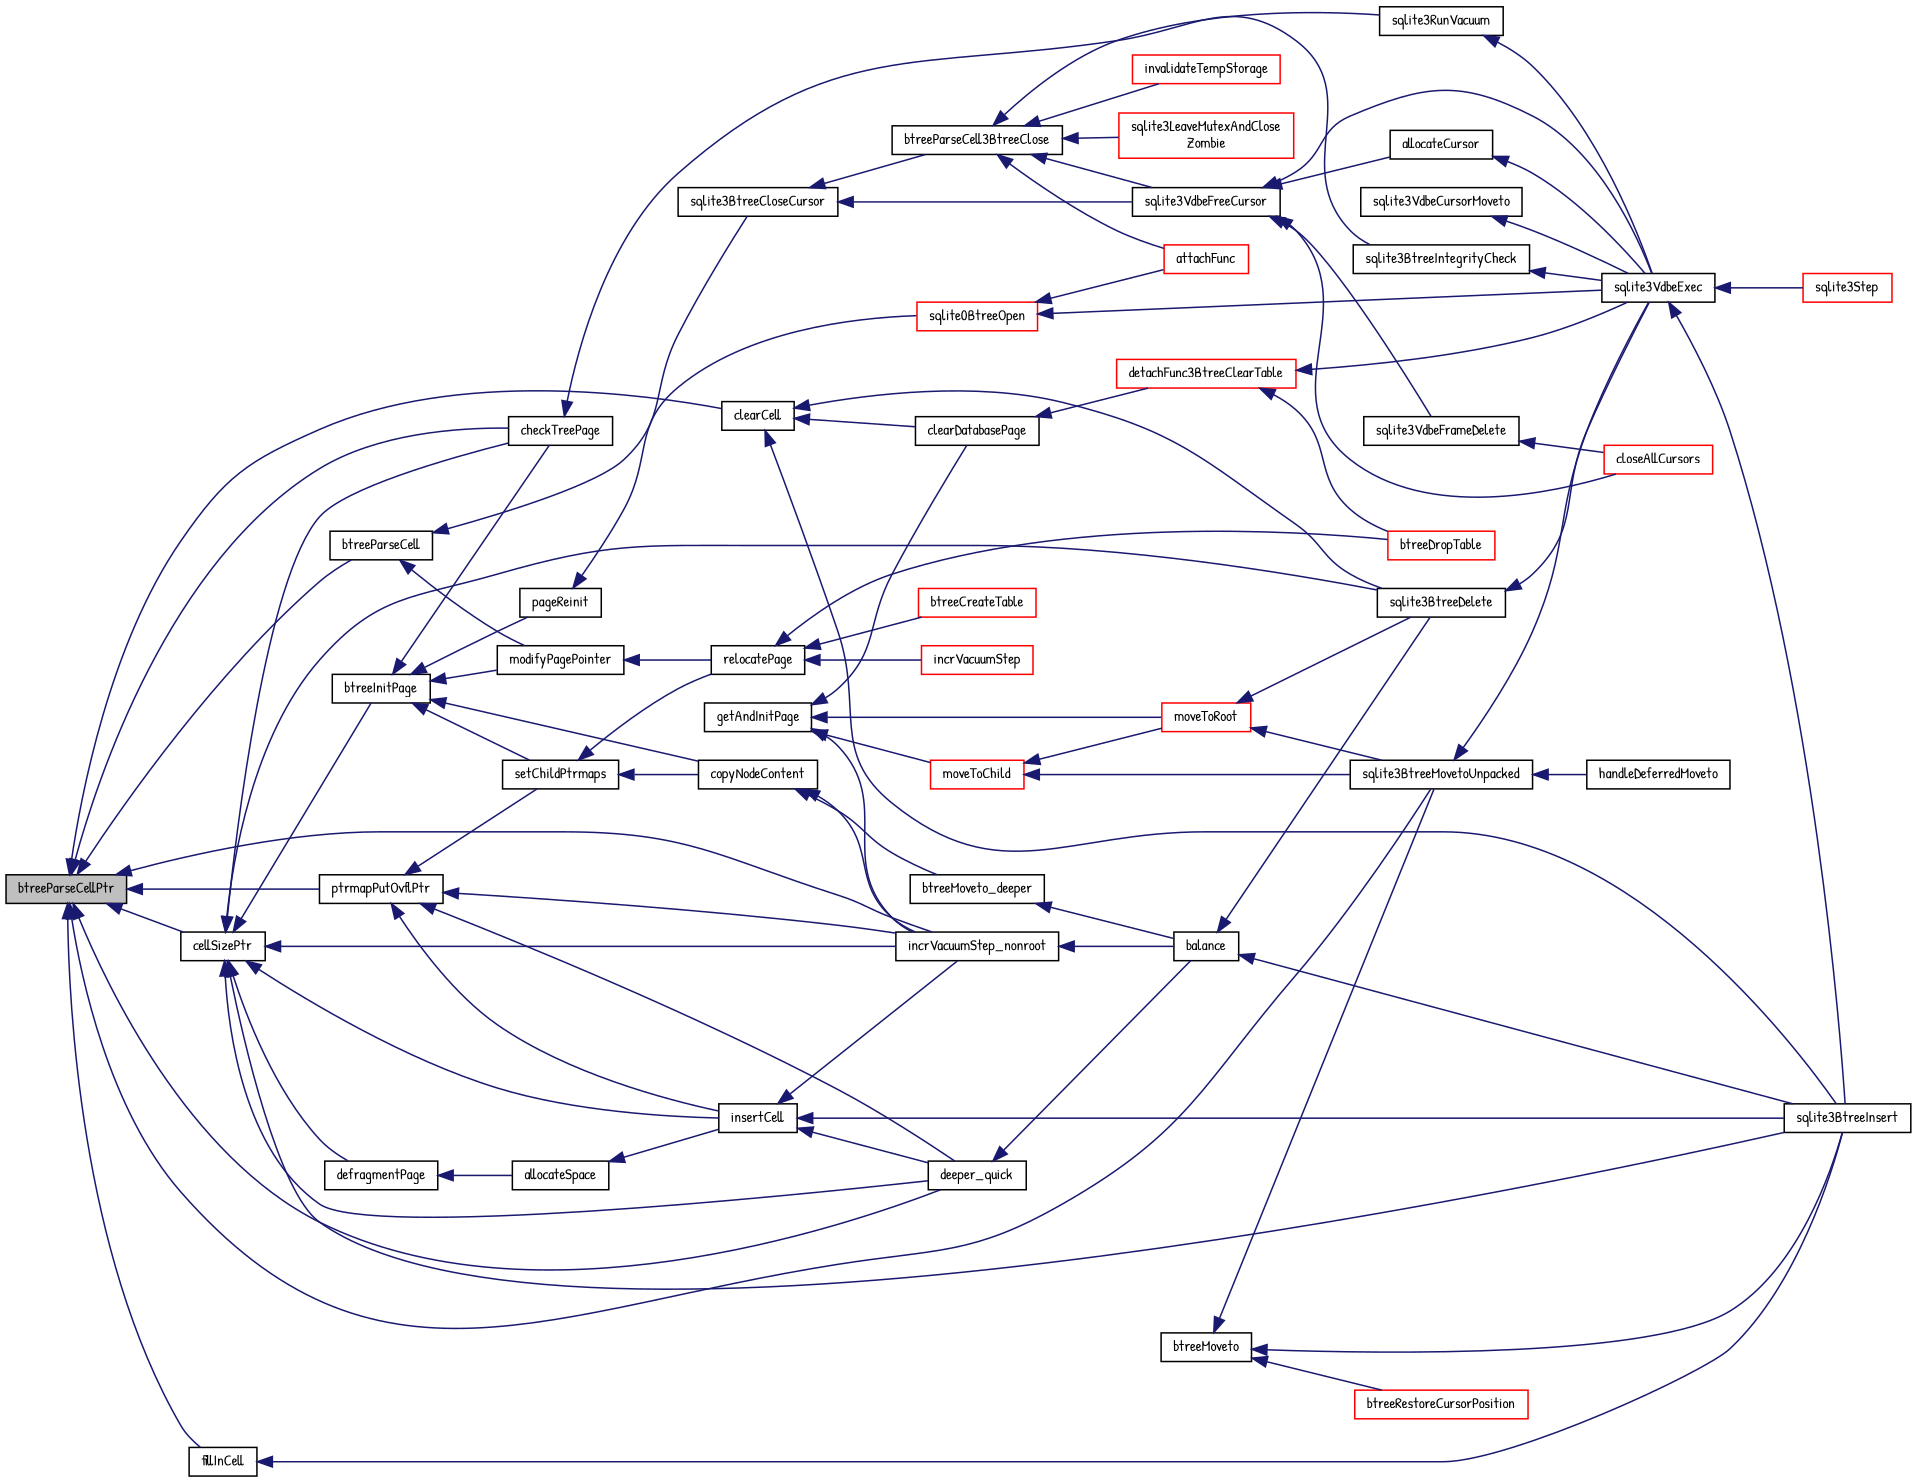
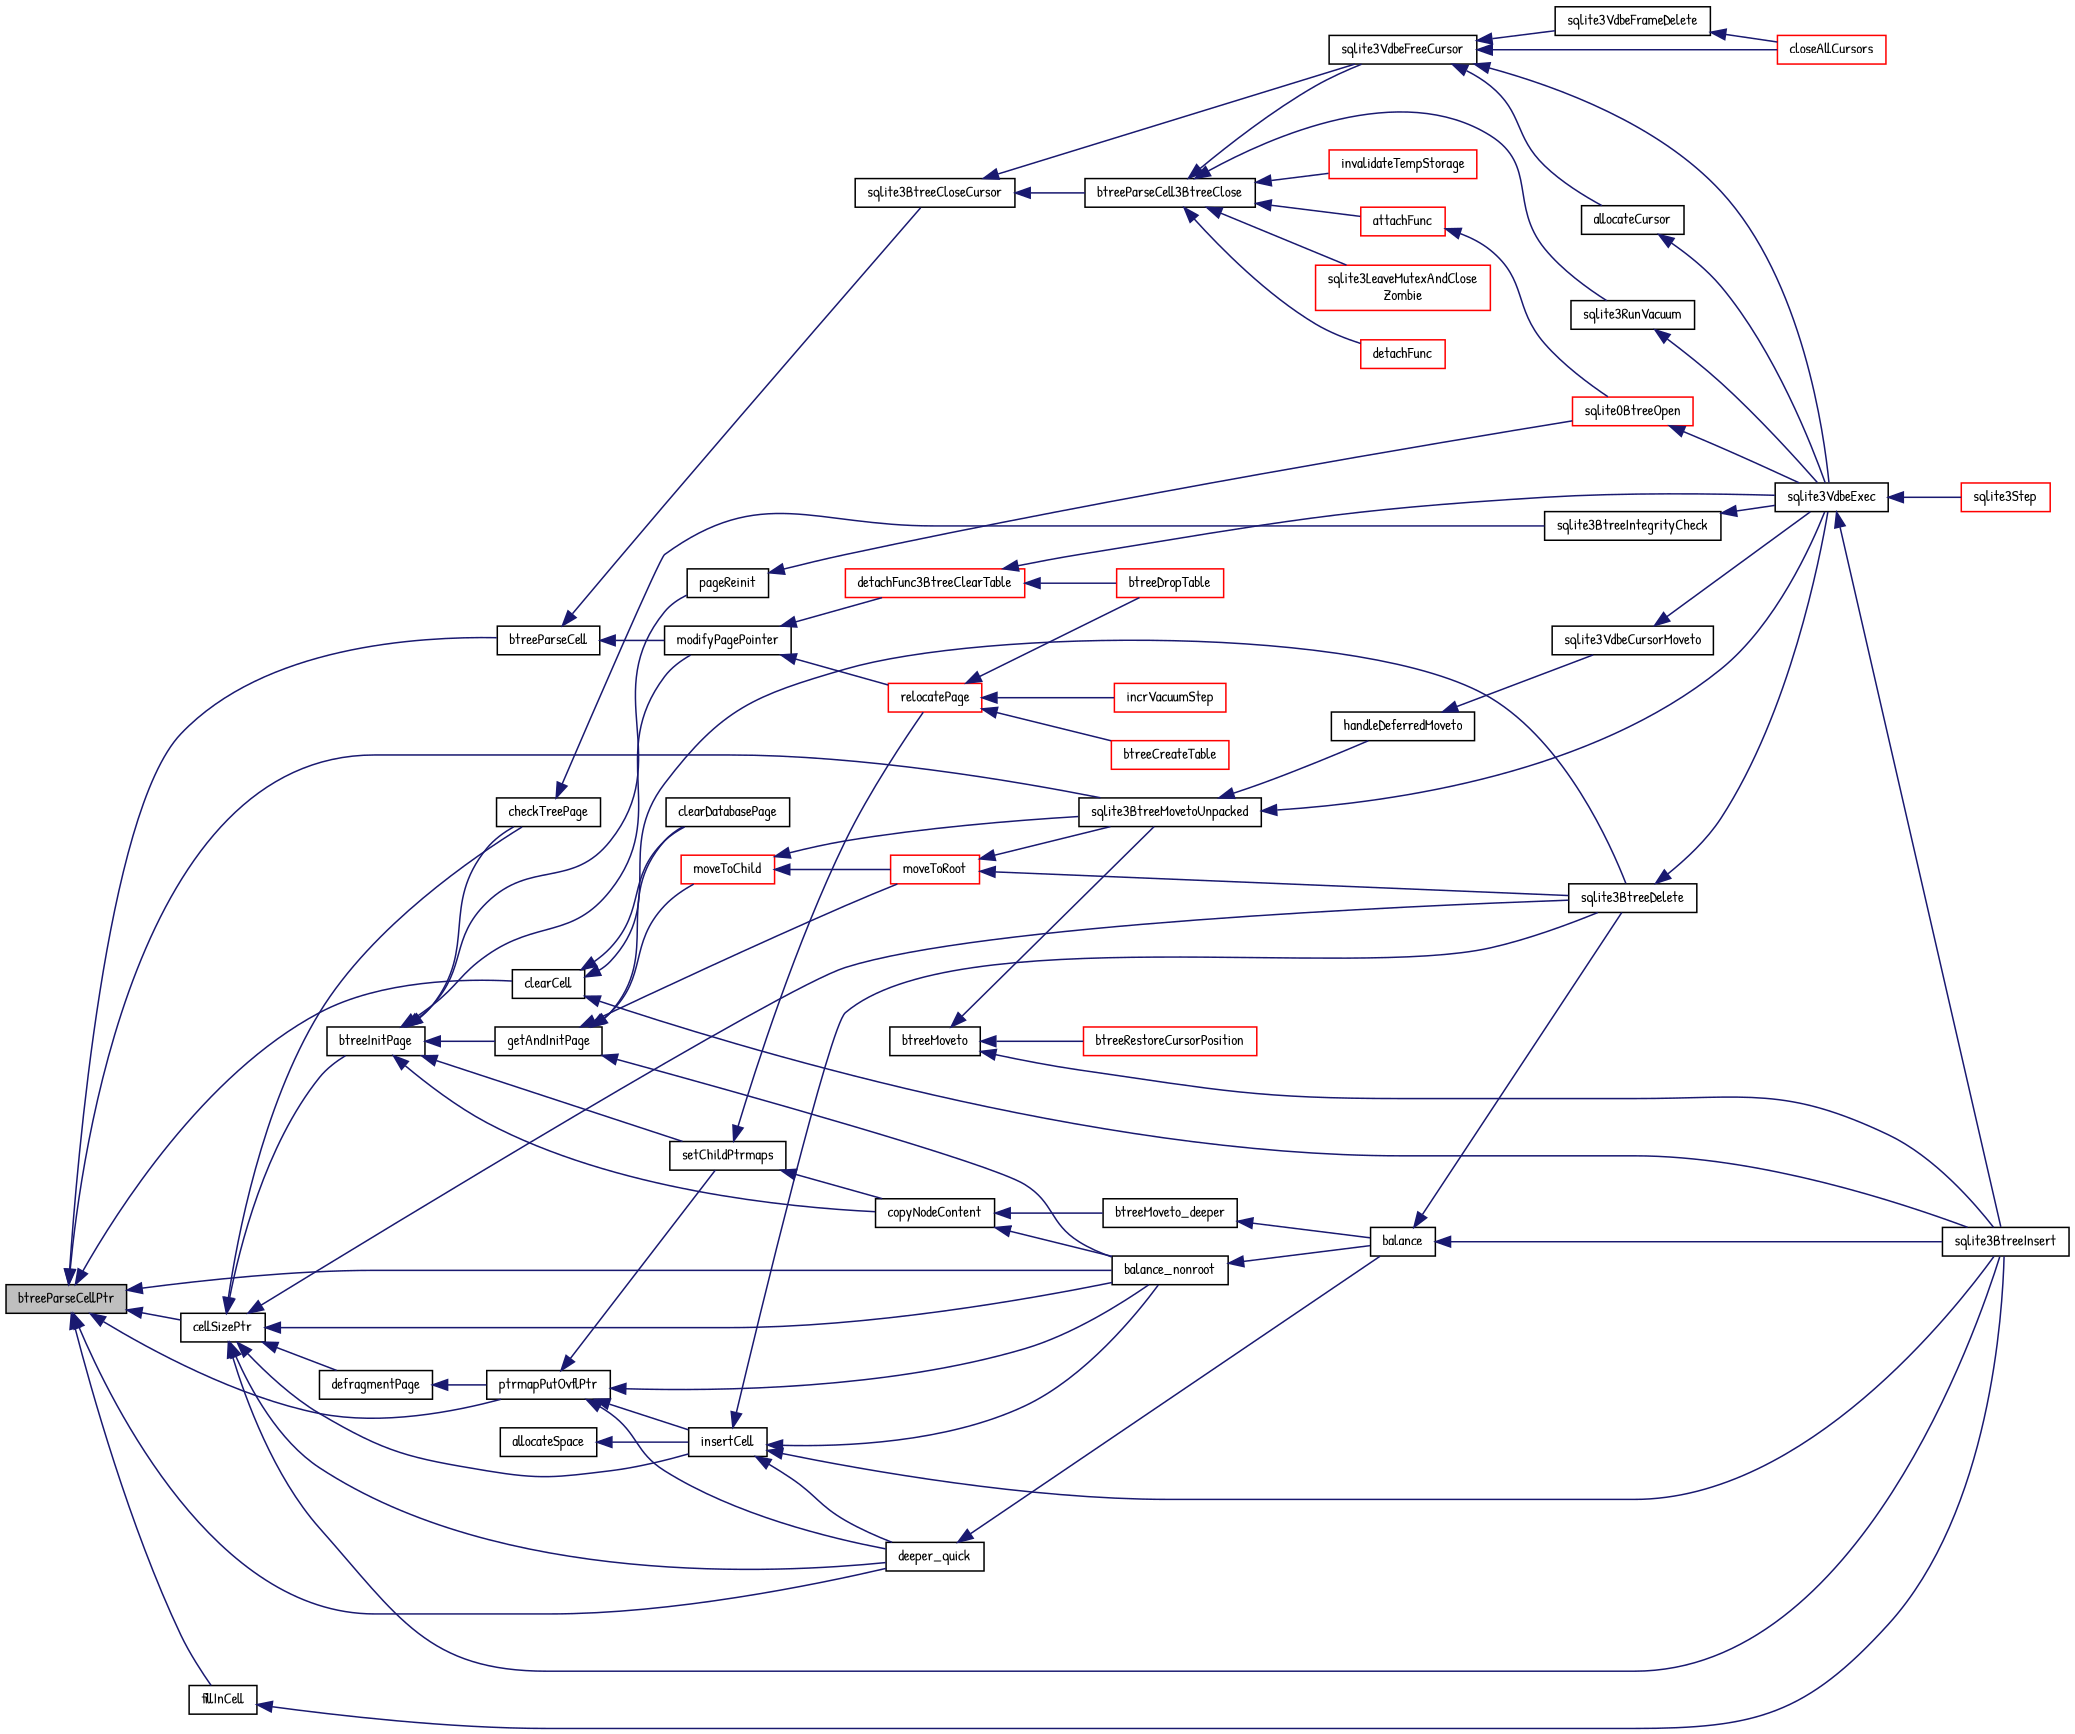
edge "attachFunc" -> "sqlite0BtreeOpen": reversed
node "detachFunc": added
edge "detachFunc3BtreeClearTable" -> "clearDatabasePage": now "detachFunc3BtreeClearTable" -> "modifyPagePointer"
edge "checkTreePage" -> "btreeParseCellPtr": removed
node "relocatePage": color black -> red
edge "sqlite3VdbeCursorMoveto" -> "handleDeferredMoveto": added
node "incrVacuumStep_nonroot": label "incrVacuumStep_nonroot" -> "balance_nonroot"
edge "sqlite3BtreeDelete" -> "insertCell": added
edge "getAndInitPage" -> "btreeInitPage": added
edge "allocateSpace" -> "defragmentPage": now "ptrmapPutOvflPtr" -> "defragmentPage"
